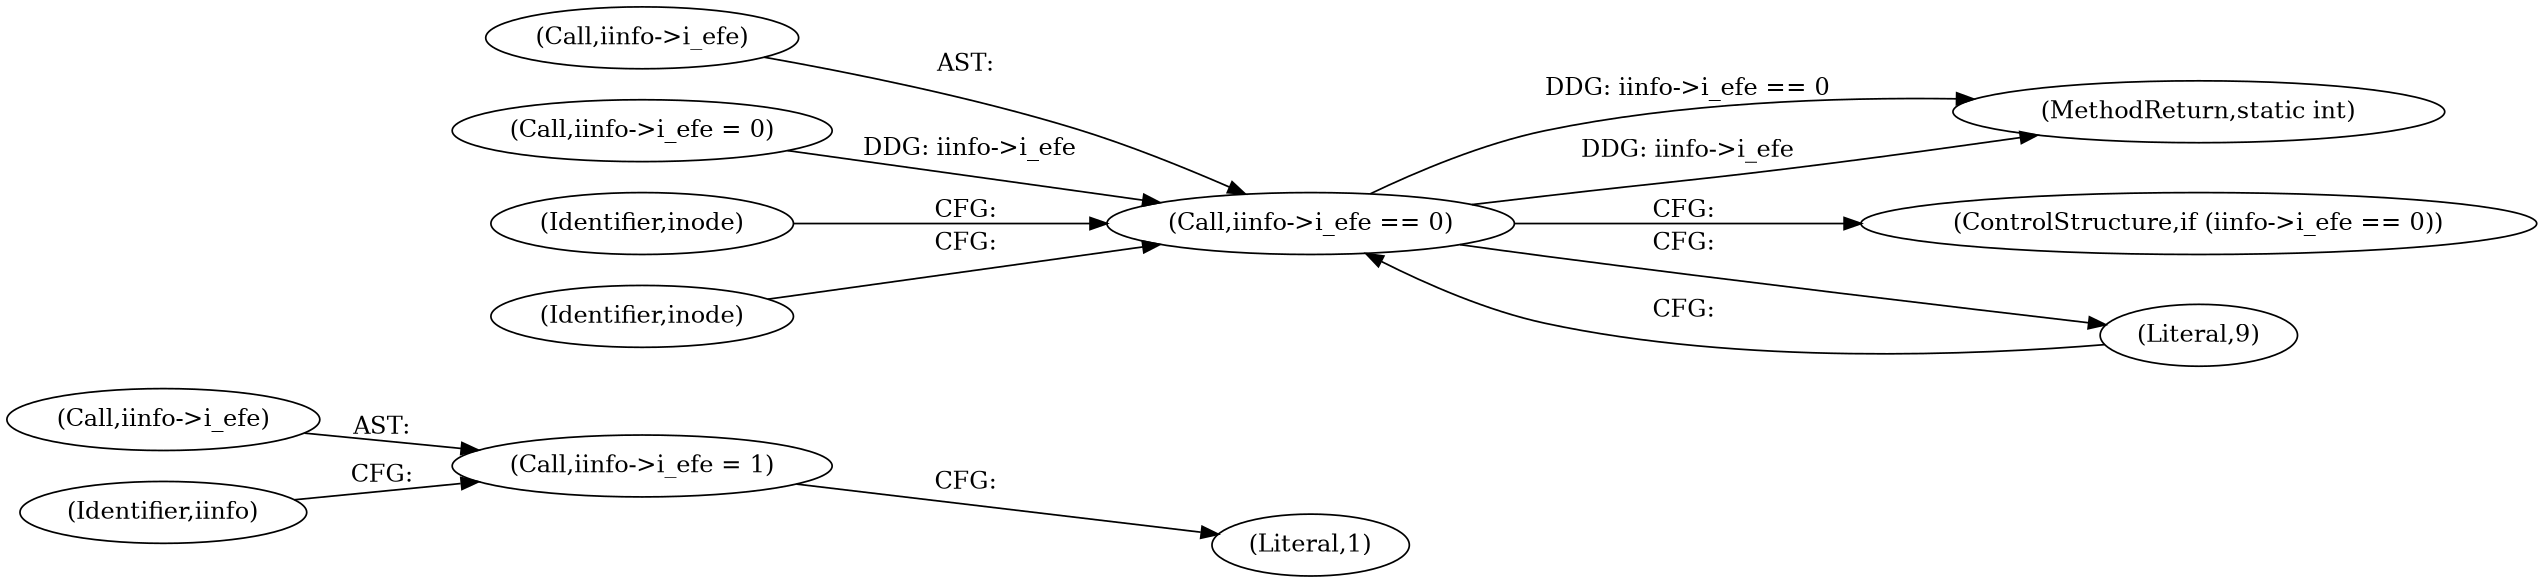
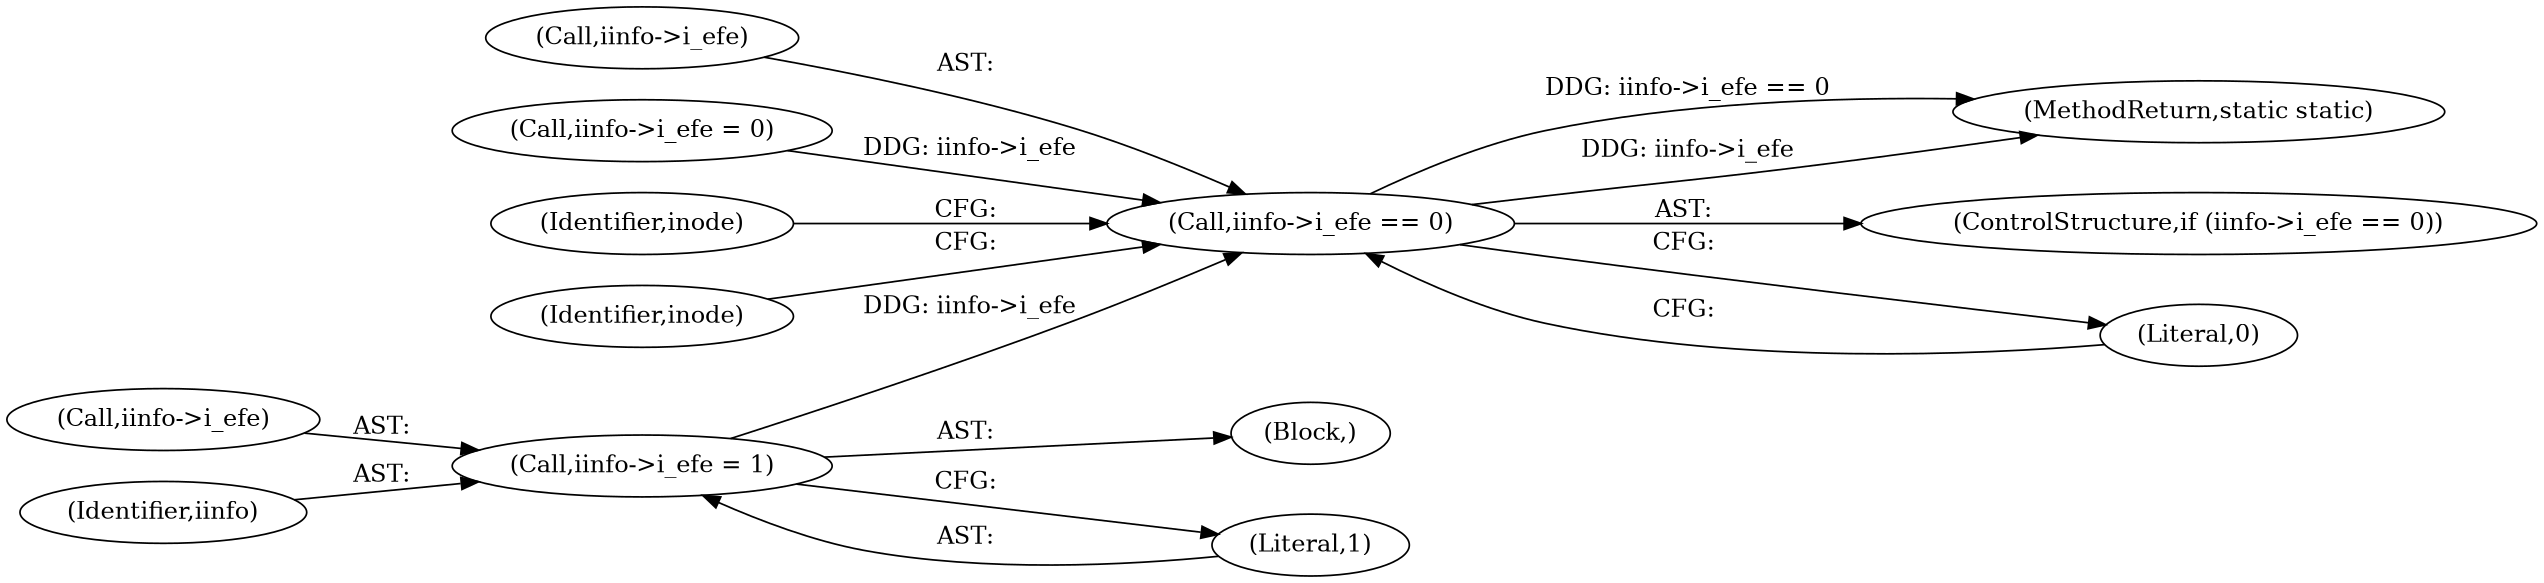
node "(MethodReturn,static int)": label "(MethodReturn,static int)" -> "(MethodReturn,static static)"
edge "(Call,iinfo->i_efe == 0)" -> "(ControlStructure,if (iinfo->i_efe == 0))": label "CFG: " -> "AST: "
node "(Literal,9)": label "(Literal,9)" -> "(Literal,0)"
edge "(Call,iinfo->i_efe = 1)" -> "(Call,iinfo->i_efe == 0)": added, label "DDG: iinfo->i_efe"
node "(Block,)": added
edge "(Identifier,iinfo)" -> "(Call,iinfo->i_efe = 1)": label "CFG: " -> "AST: "
edge "(Literal,1)" -> "(Call,iinfo->i_efe = 1)": added, label "AST:"
